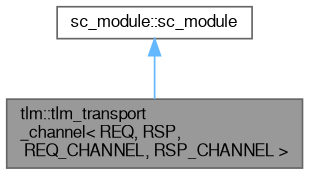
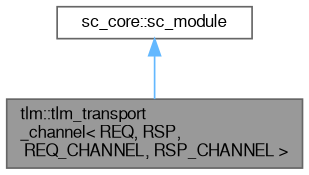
node "sc_module::sc_module": label "sc_module::sc_module" -> "sc_core::sc_module"
